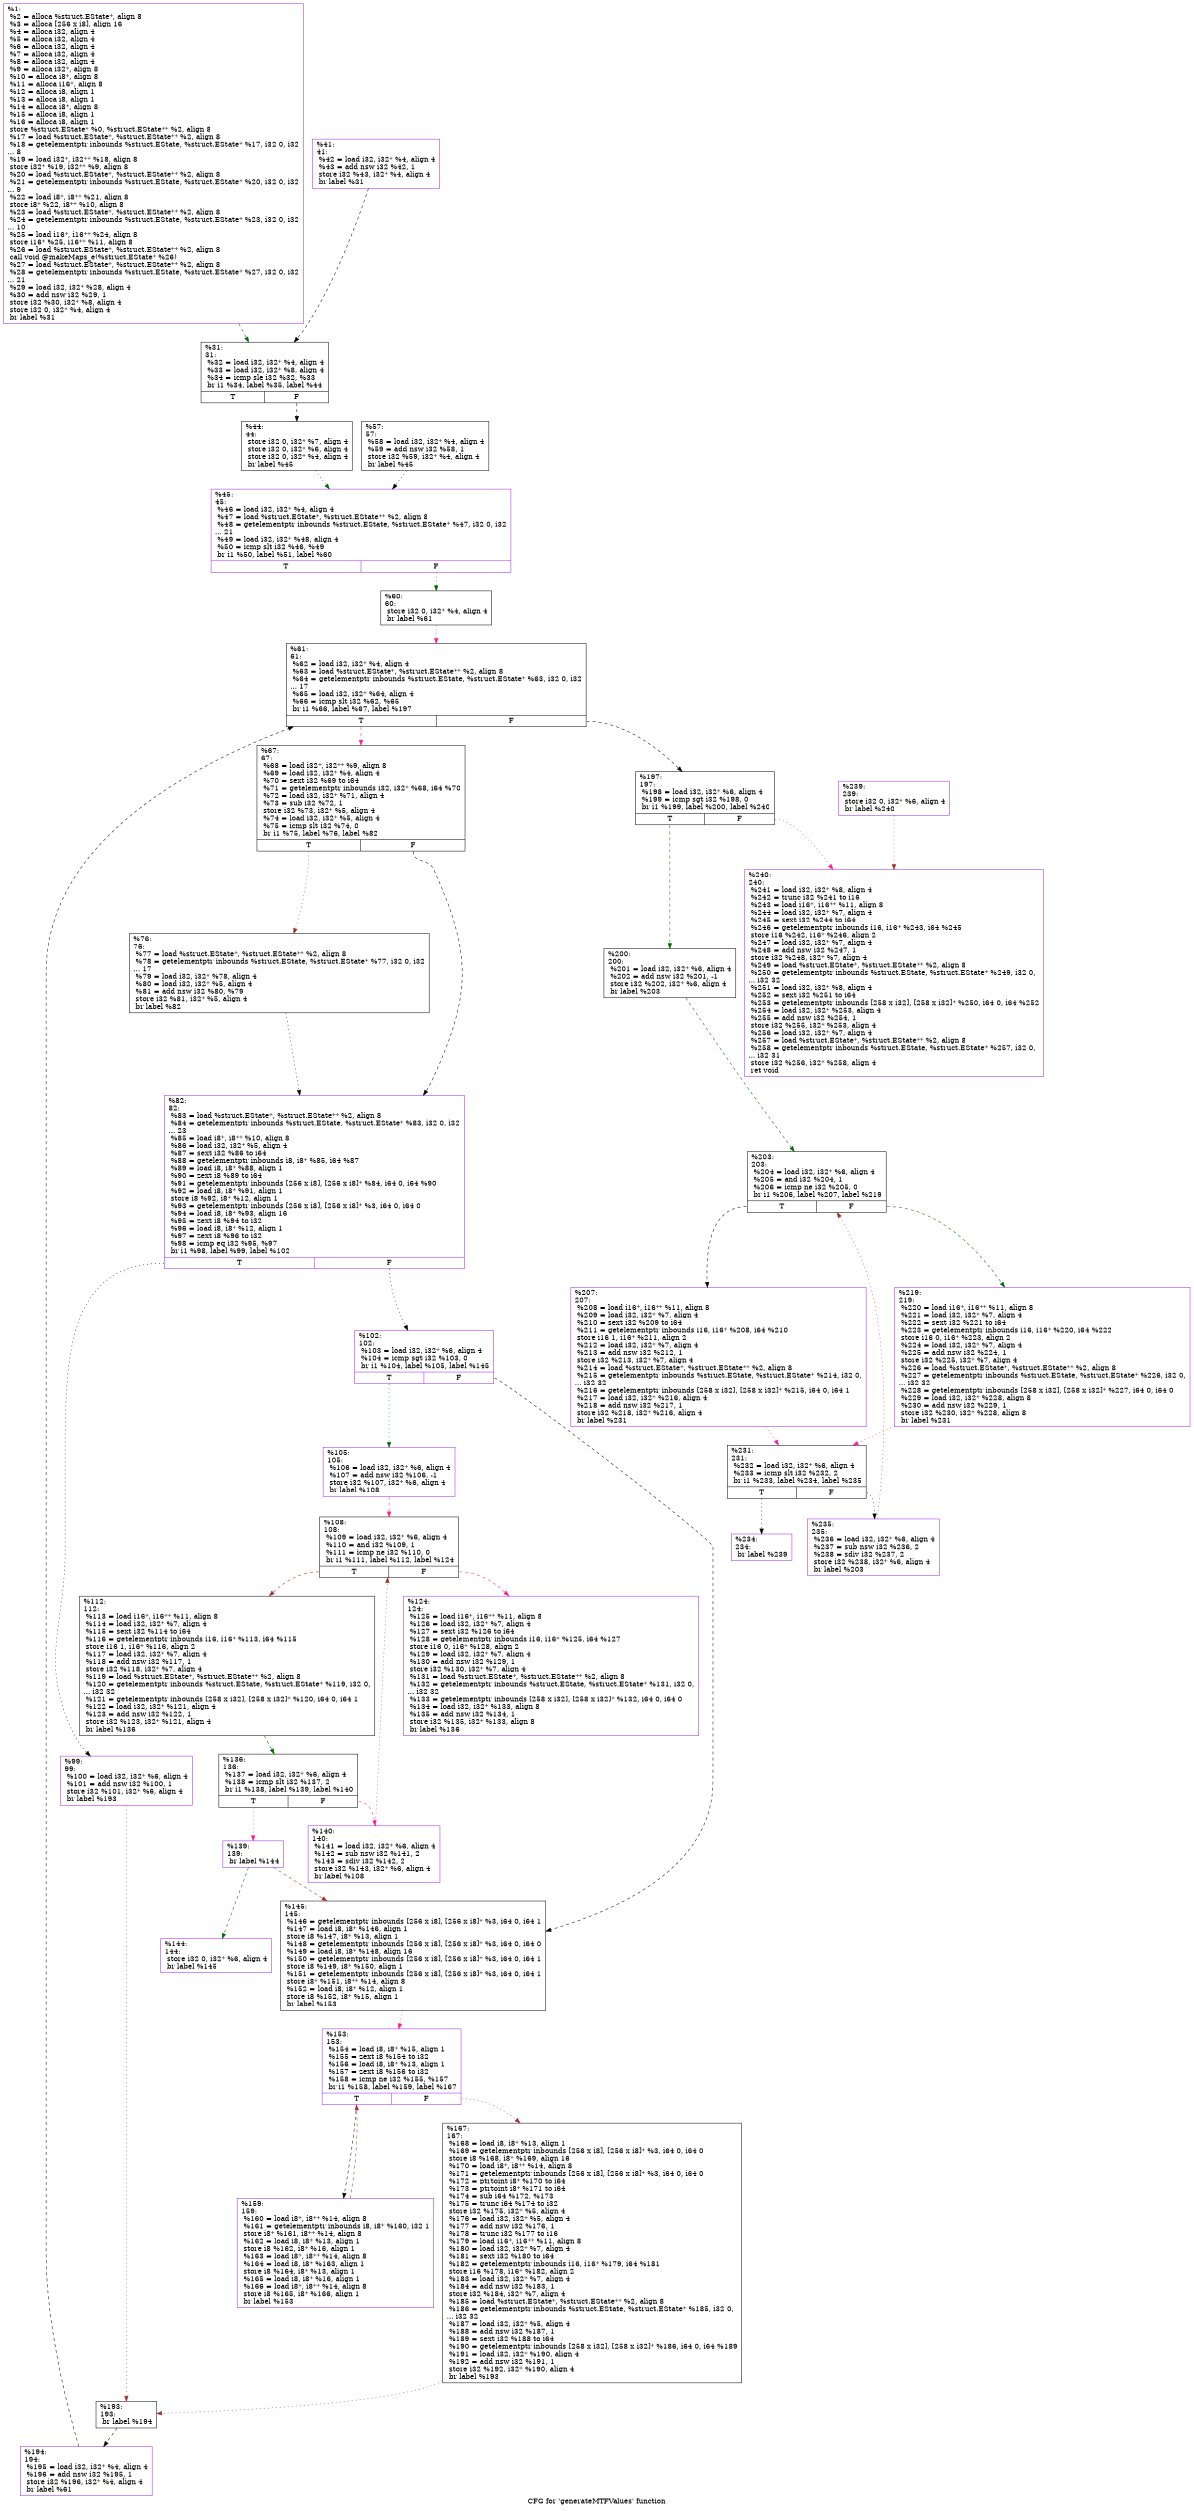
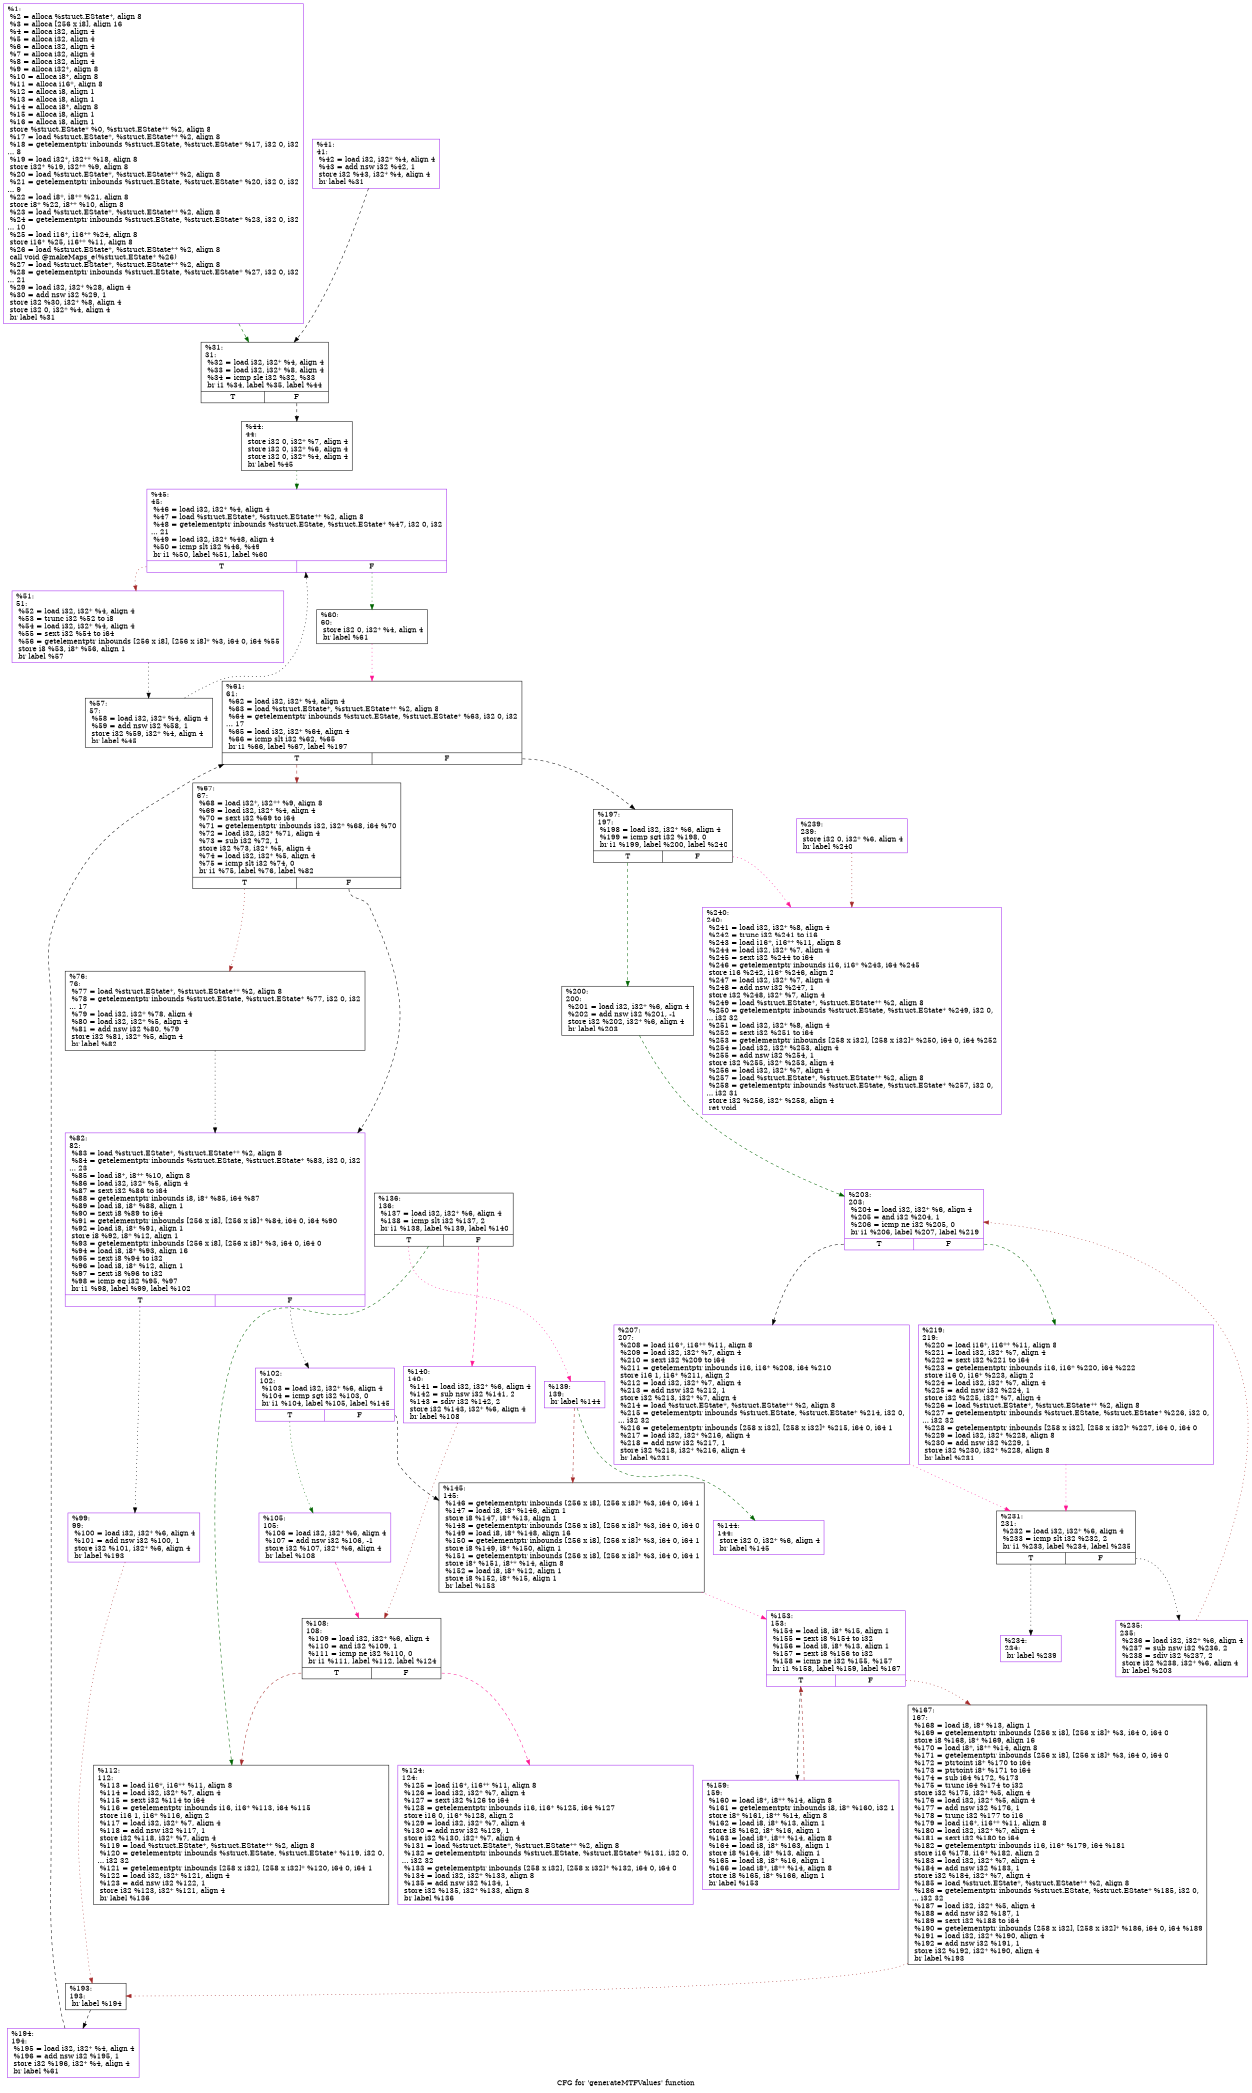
node "%51:": added
edge "%61:" -> "%67:": color deeppink -> brown
node "%203:": color black -> purple
edge "%112:" -> "%136:": reversed
